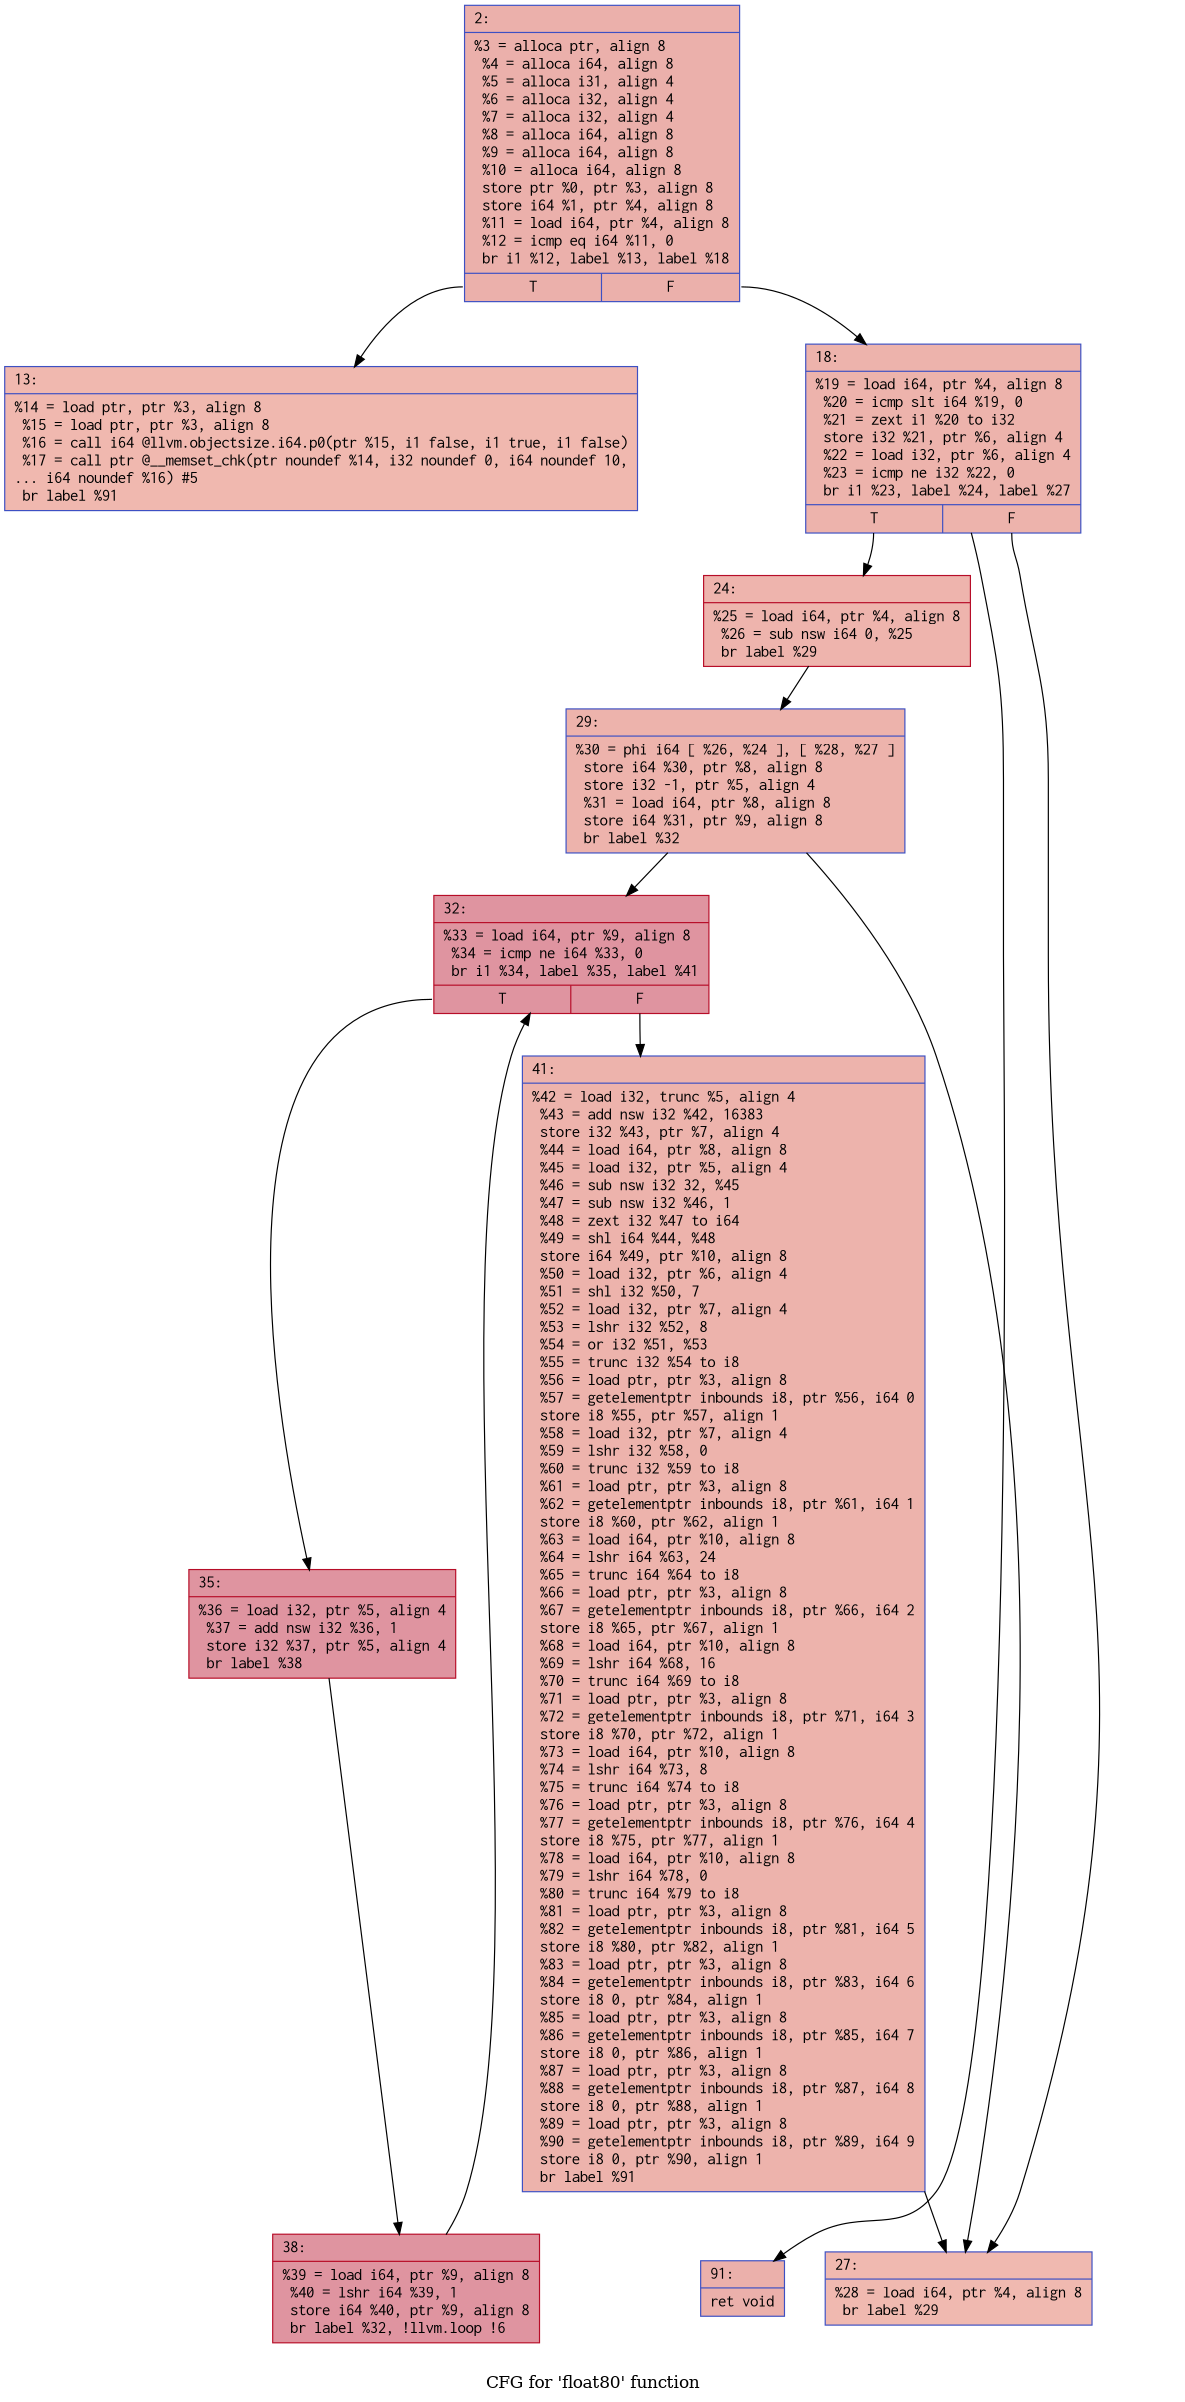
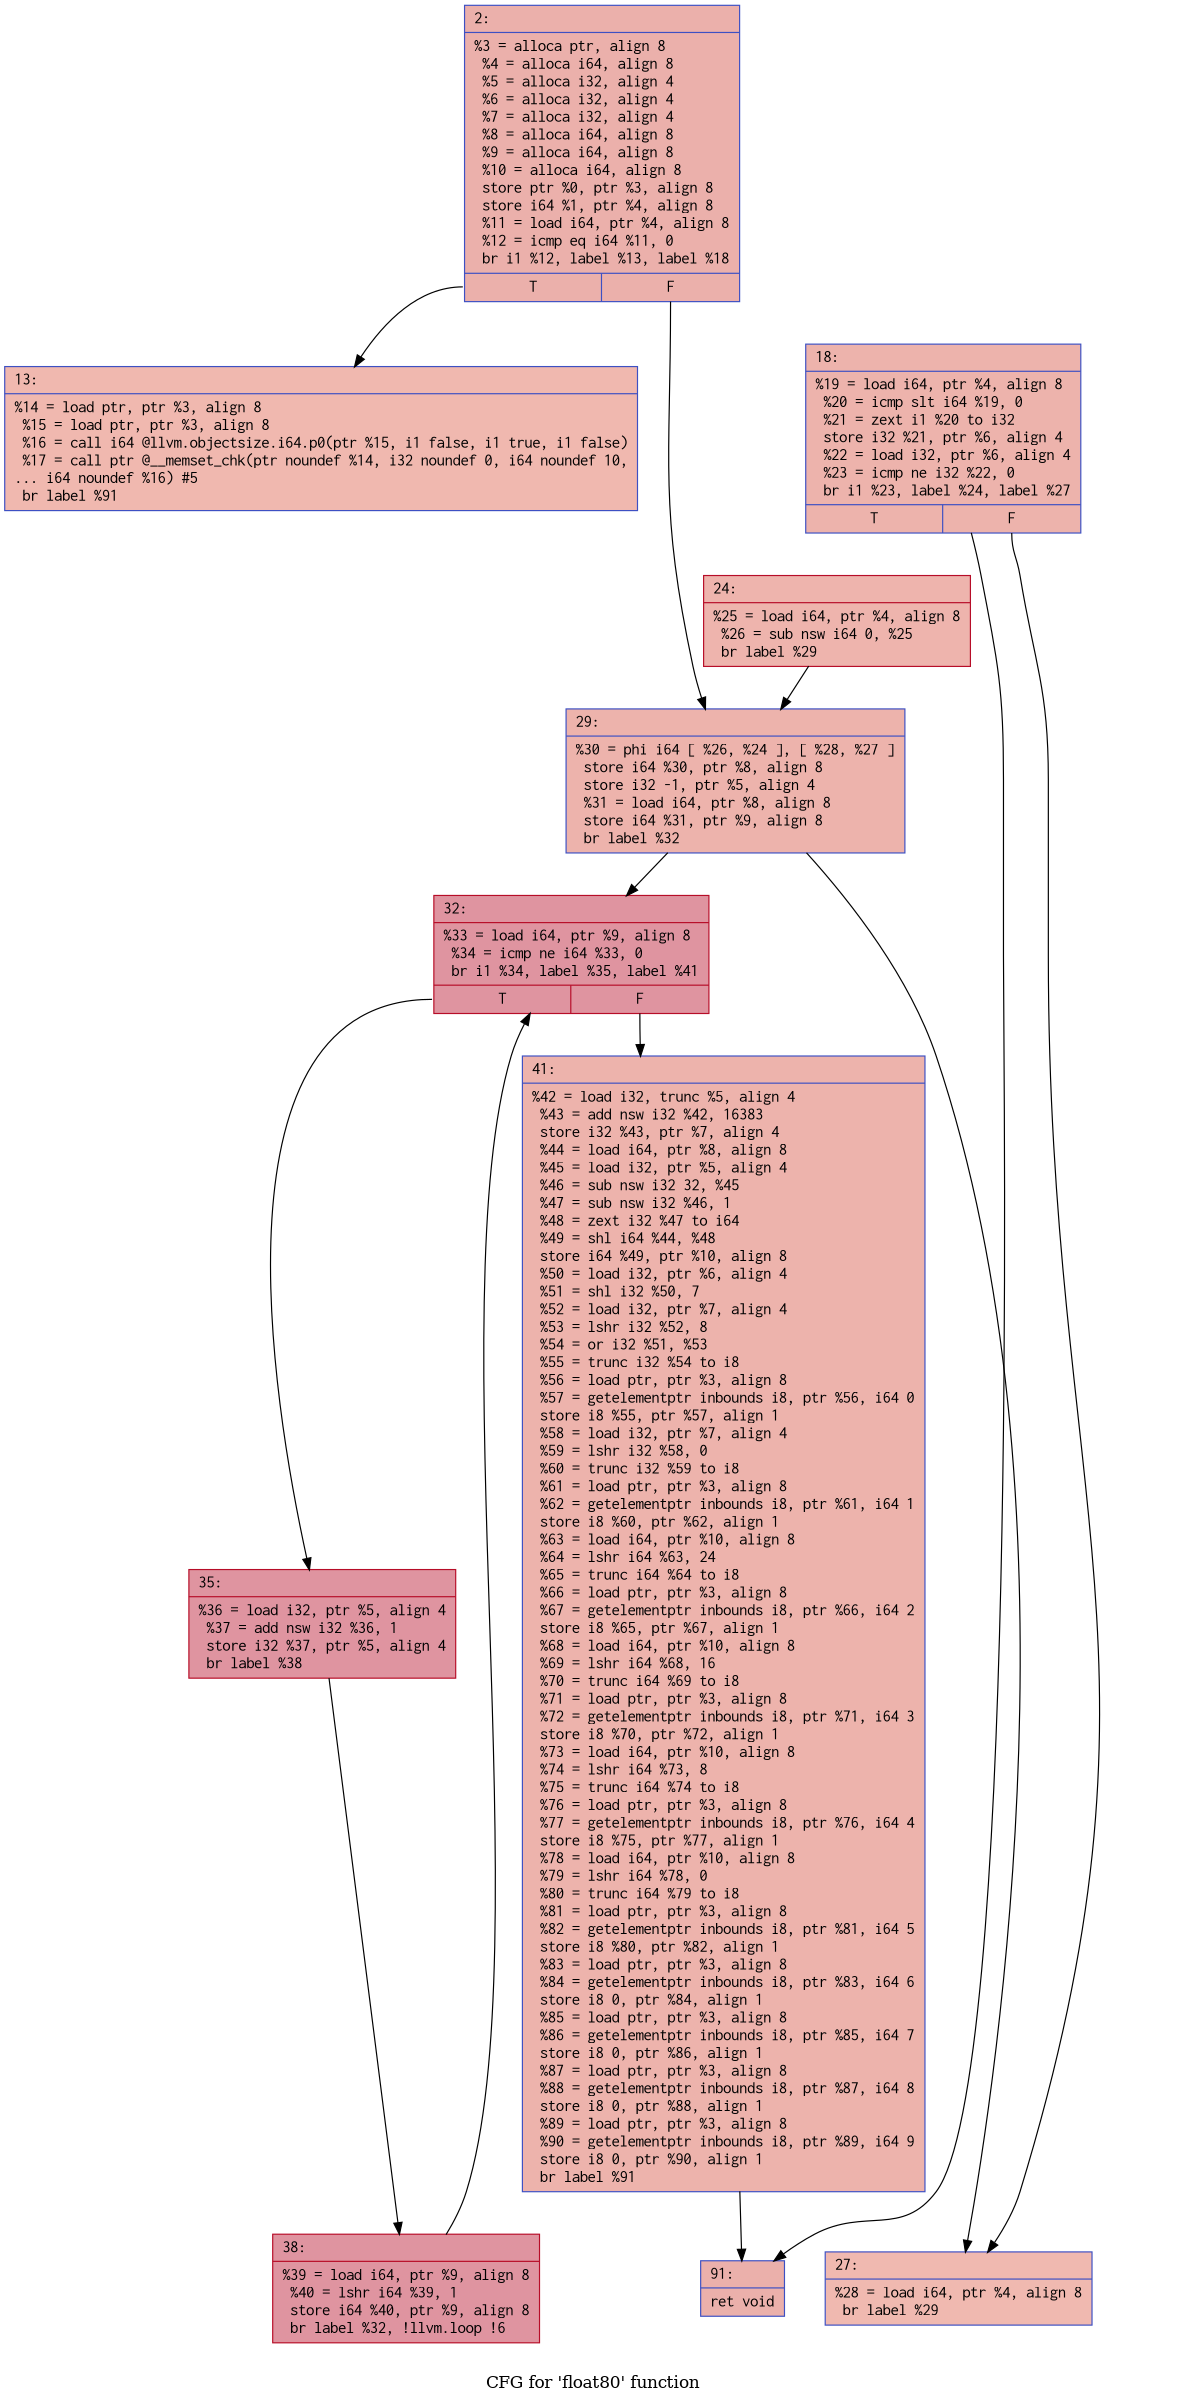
node "2:": text "%5 = alloca i31, align 4" -> "%5 = alloca i32, align 4"
edge "2:" -> "18:": now "2:" -> "29:"
edge "18:" -> "24:": removed
edge "41:" -> "27:": now "41:" -> "91:"
